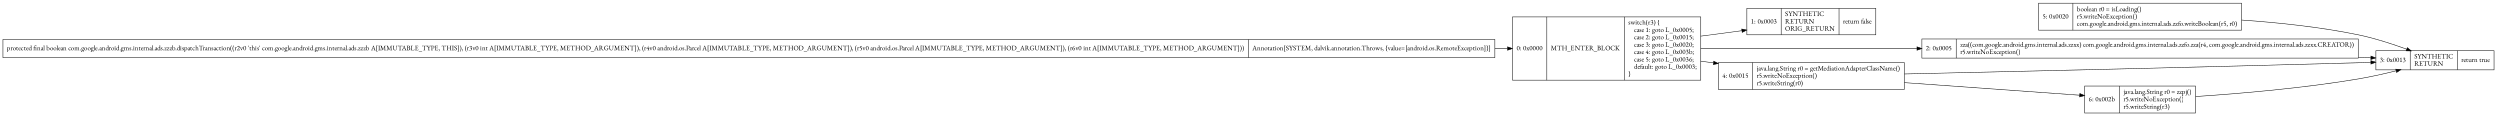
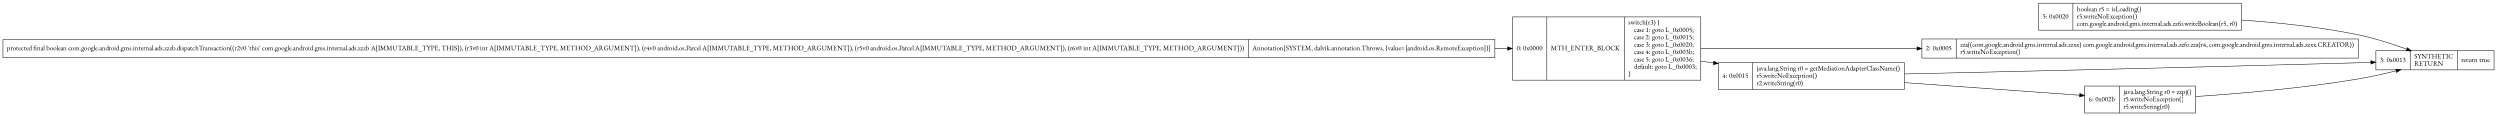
node "5: 0x0020": text "boolean r0 = isLoading()" -> "boolean r5 = isLoading()"
node "1: 0x0003": removed
edge "2: 0x0005" -> "3: 0x0013": removed
node "4: 0x0015": text "r5.writeString(r0)" -> "r2.writeString(r0)"
node "6: 0x002b": text "r5.writeString(r3)" -> "r5.writeString(r0)"
